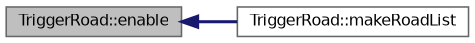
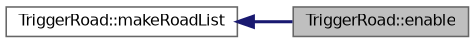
edge "TriggerRoad::makeRoadList" -> "TriggerRoad::enable": reversed
